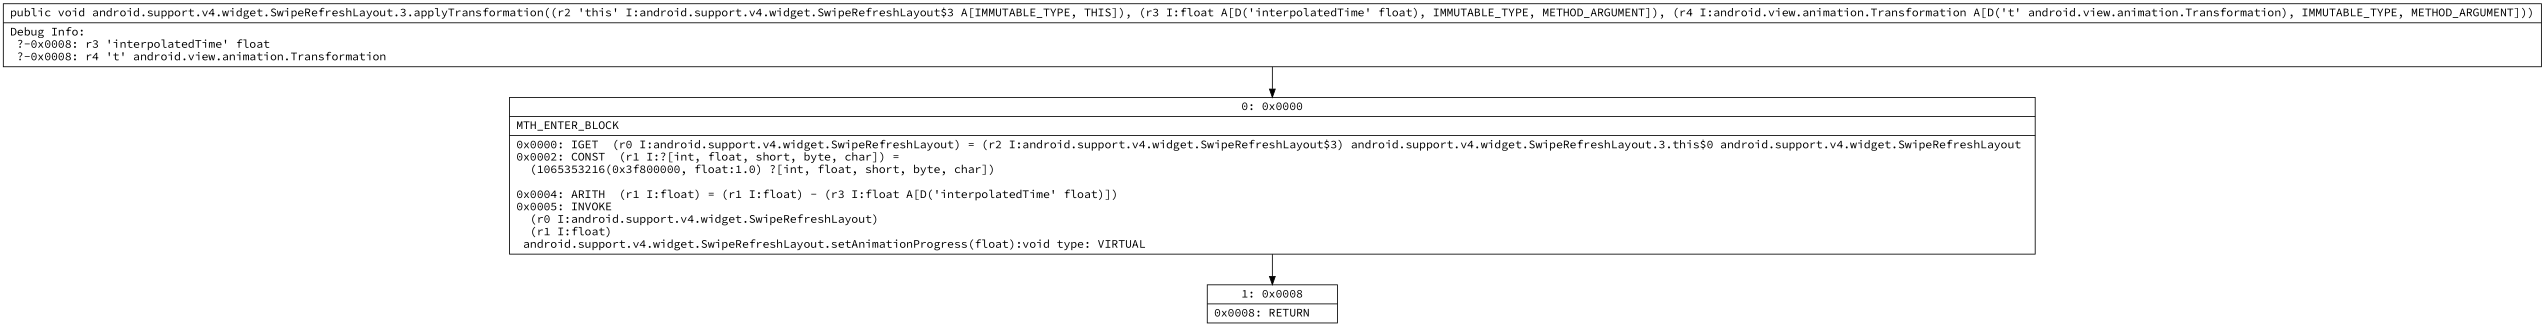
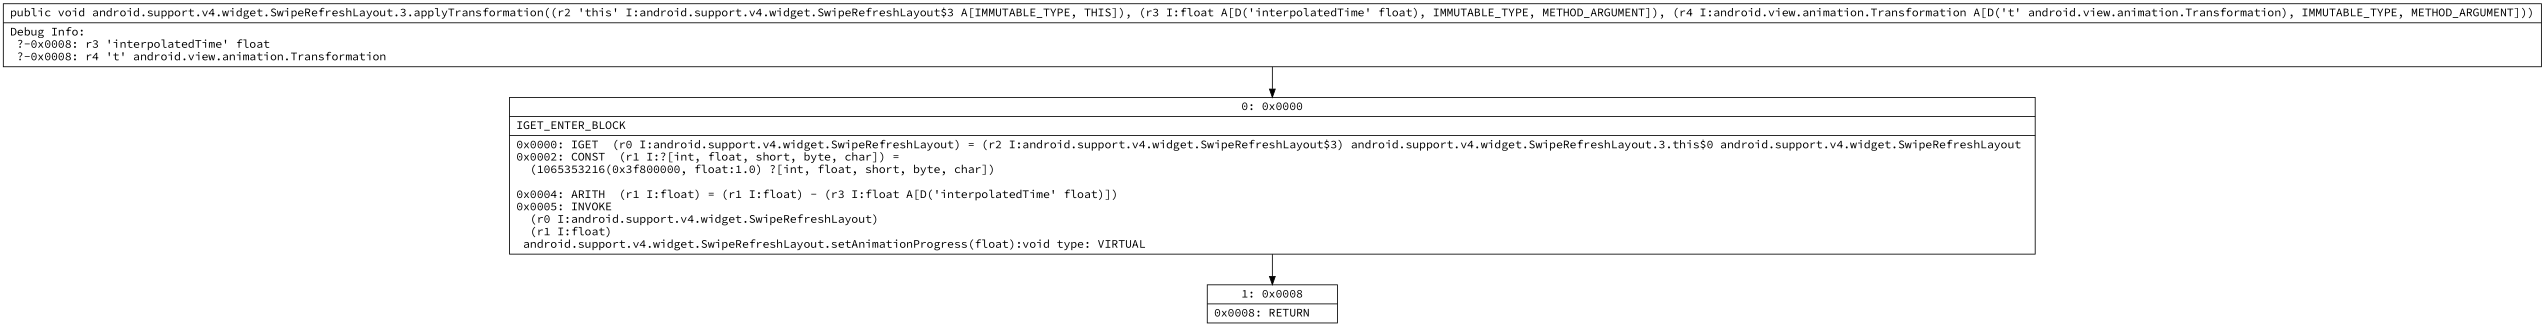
node "0: 0x0000": text "MTH_ENTER_BLOCK" -> "IGET_ENTER_BLOCK"
